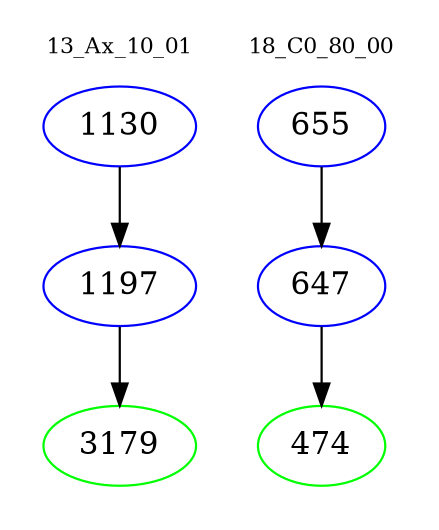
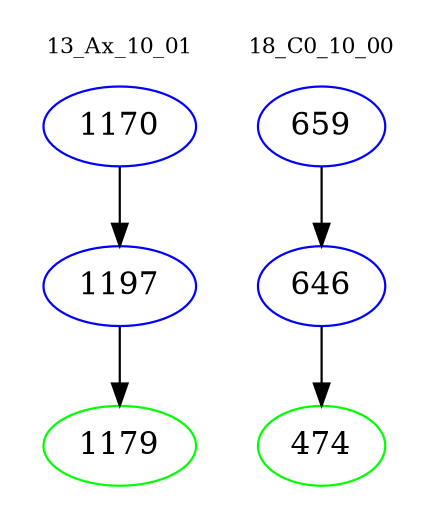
cluster "18_C0_80_00": label "18_C0_80_00" -> "18_C0_10_00"
node "1130": label "1130" -> "1170"
node "655": label "655" -> "659"
node "647": label "647" -> "646"
node "3179": label "3179" -> "1179"
